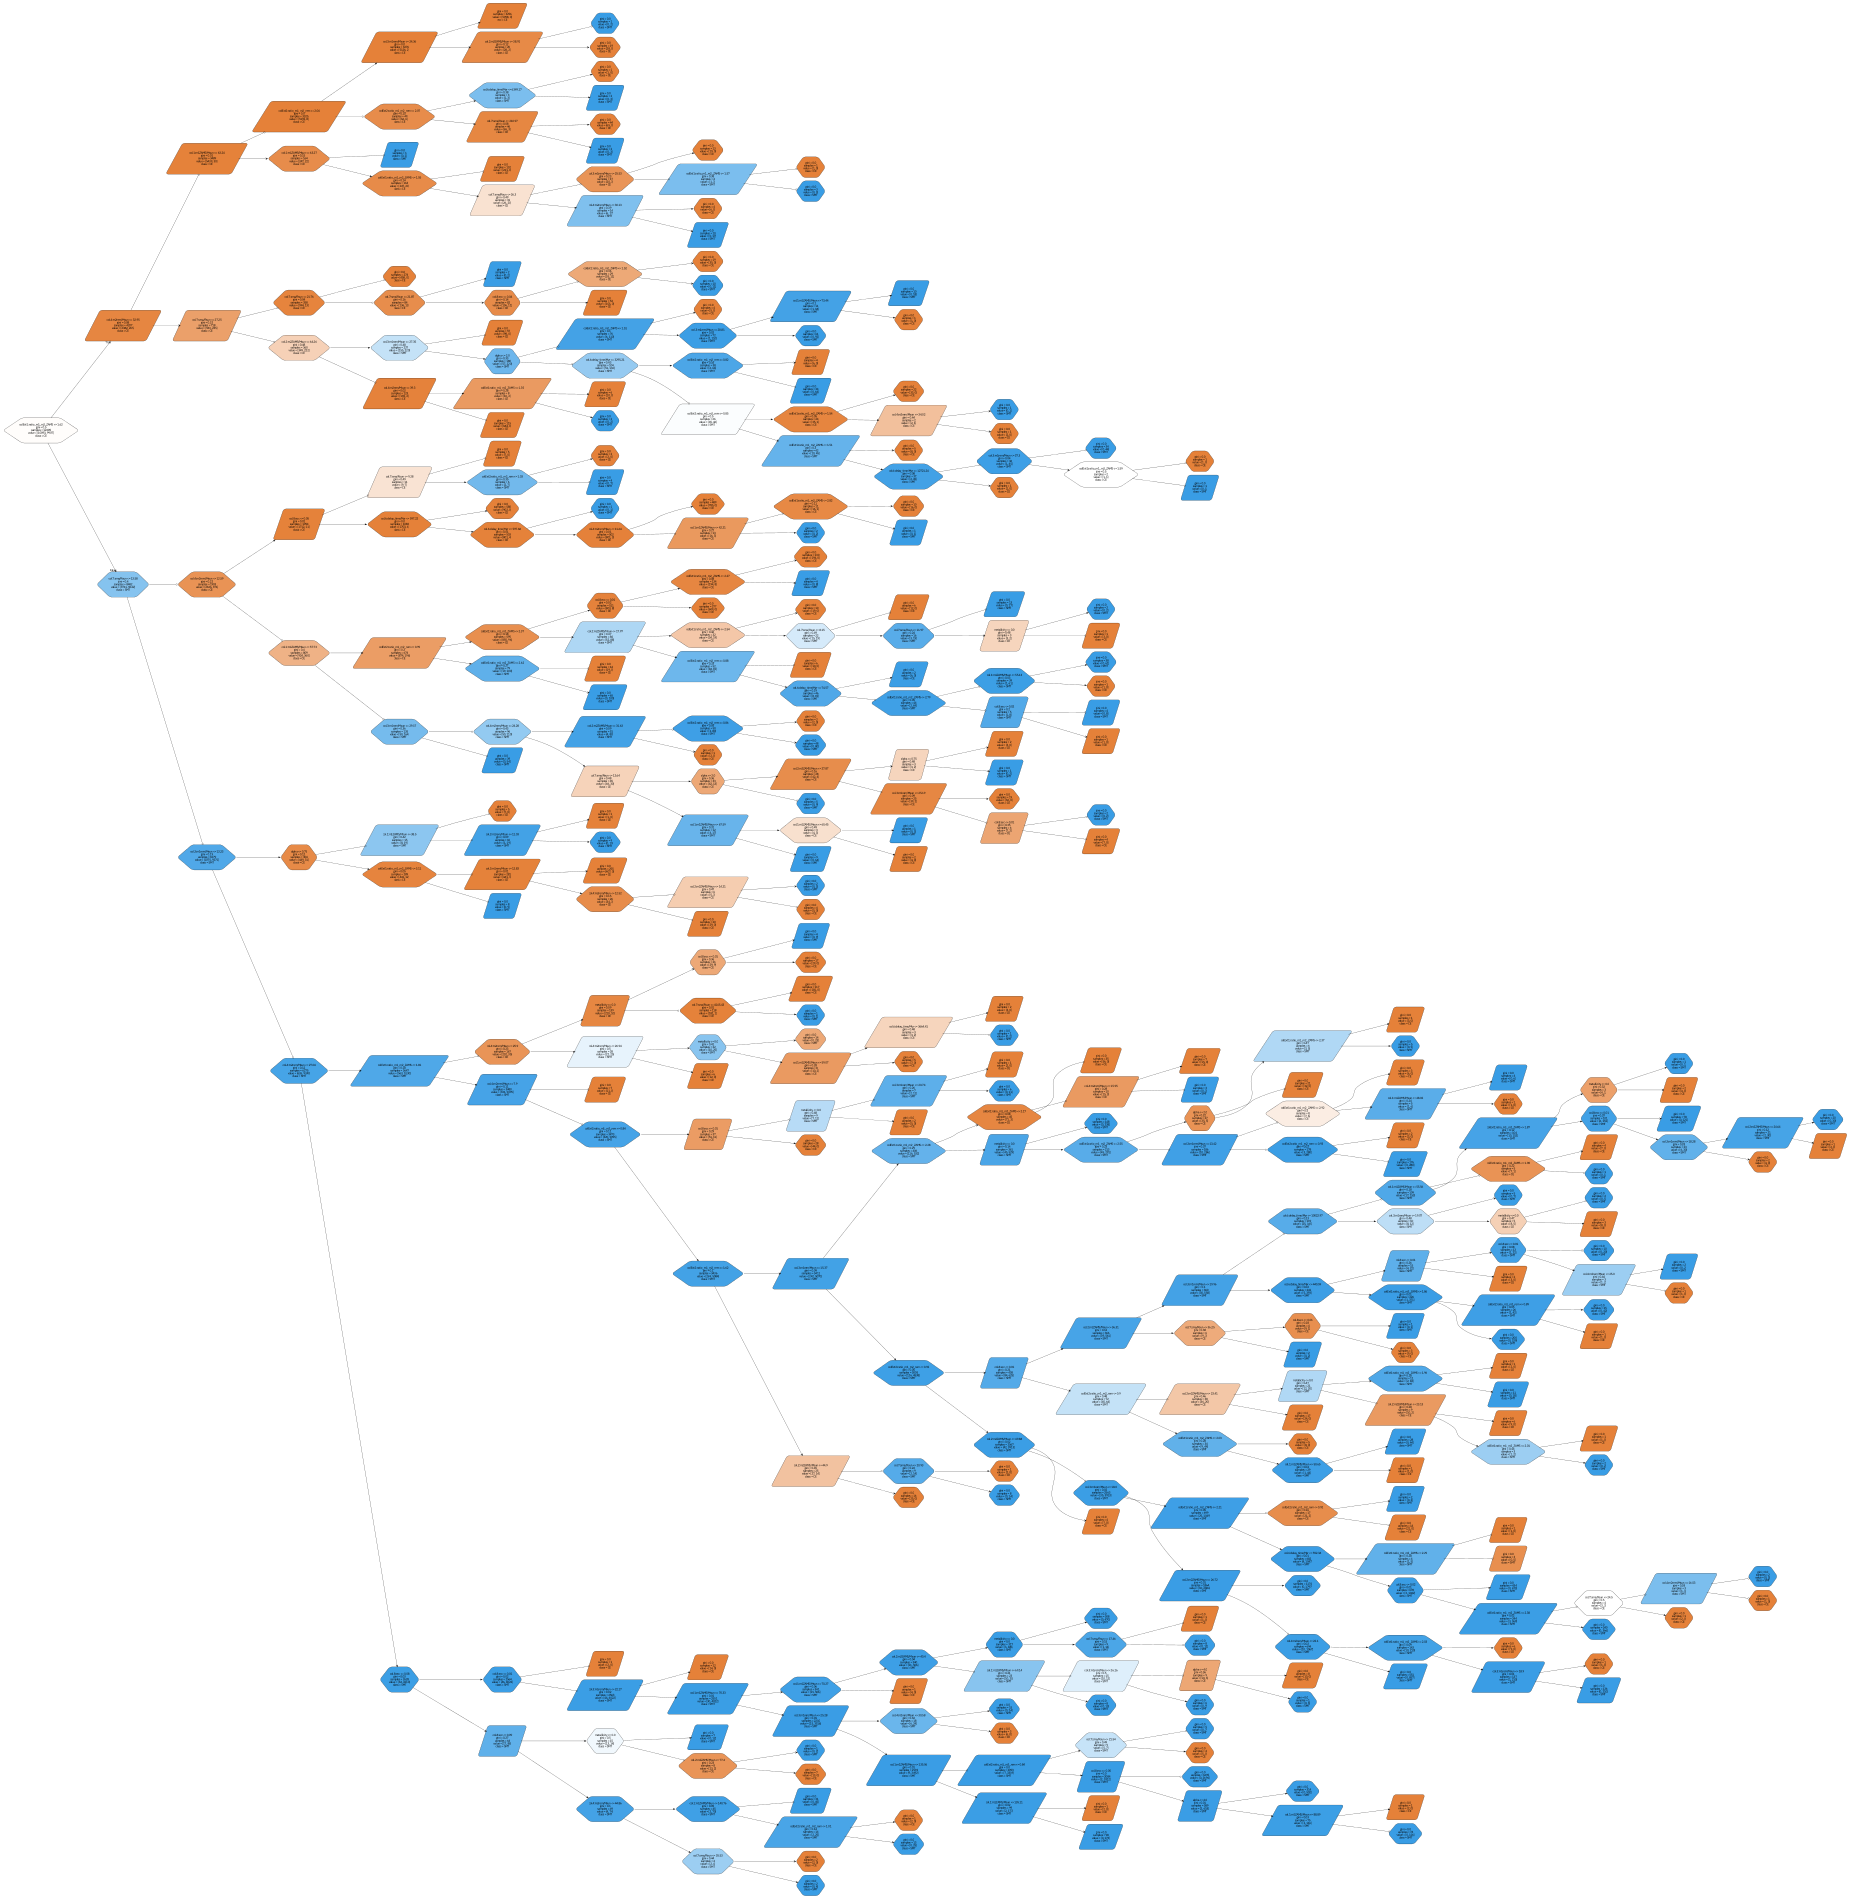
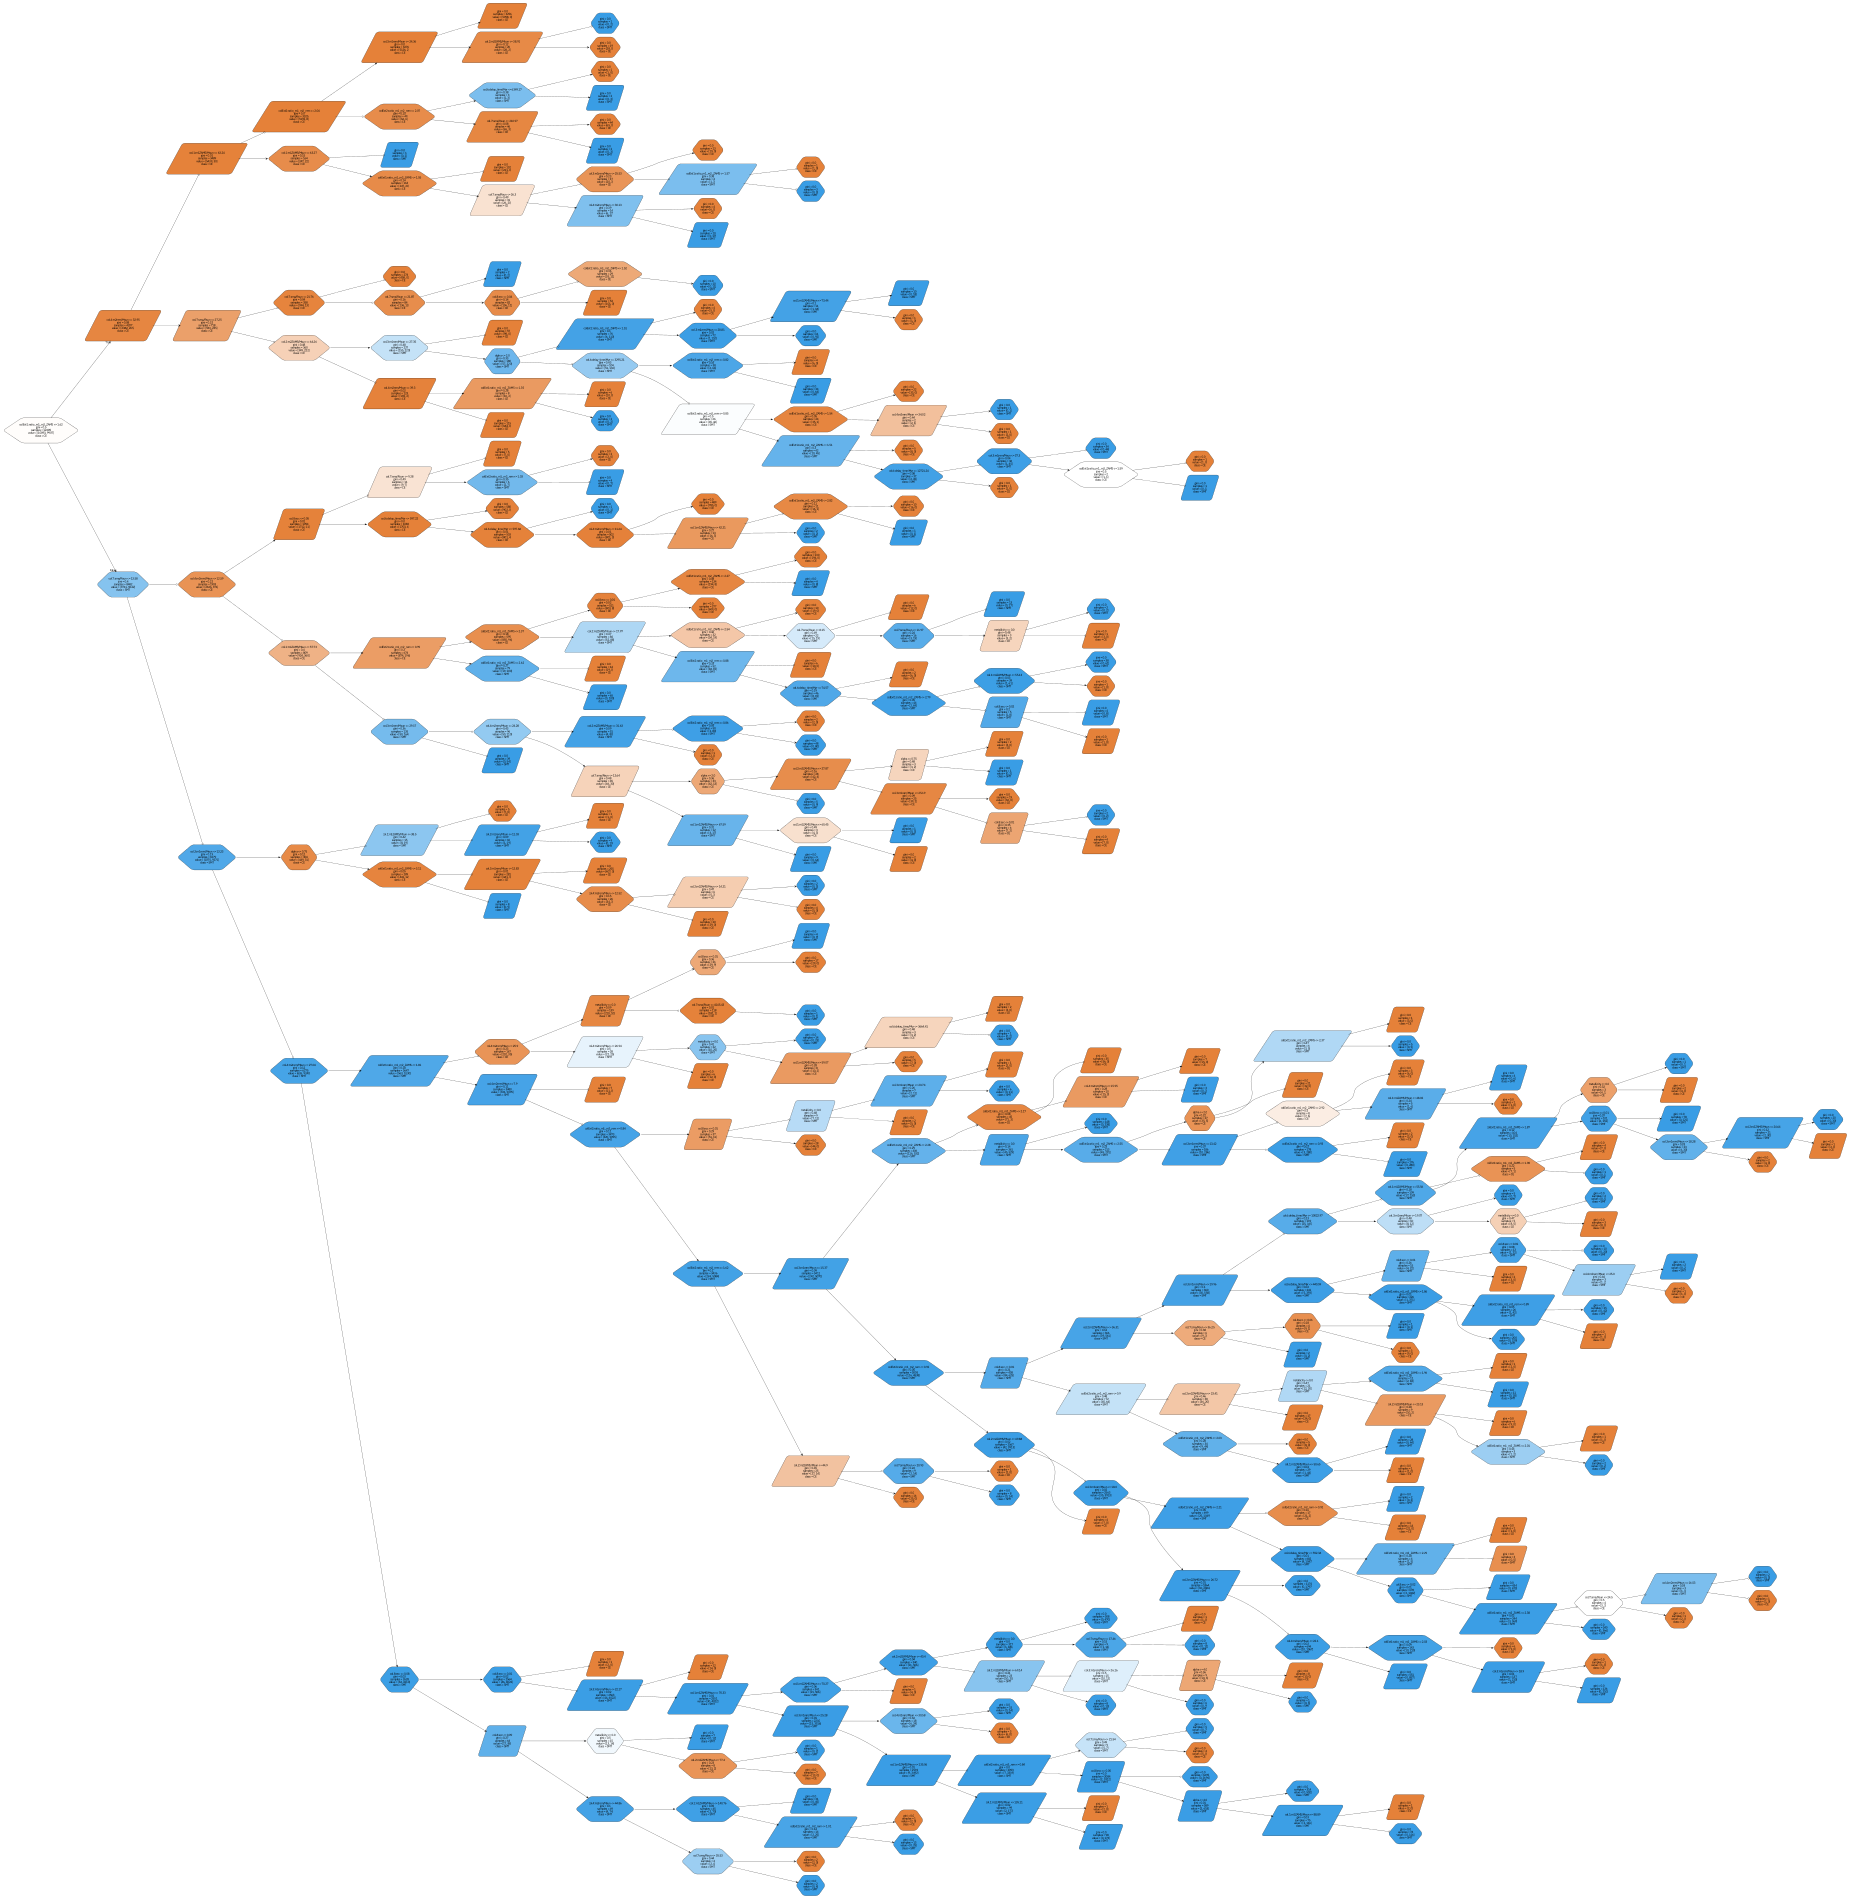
node "gini = 0.0 samples = 3256 value = [5098, 0] ecc = CE": label "gini = 0.0 samples = 3256 value = [5098, 0] ecc = CE" -> "gini = 0.0 samples = 3256 value = [5098, 0] class = CE"
node "gini = 0.0 samples = 19 value = [35, 0] class = CE": removed
node "gini = 0.0 samples = 2 value = [6, 0] class = CE": fillcolor #3b9ee5 -> #e58139
node "gini = 0.0 samples = 117 value = [181, 0] class = CE": removed
node "gini = 0.0 samples = 14 value = [0, 23] class = SMT": fillcolor #eda876 -> #399de5
